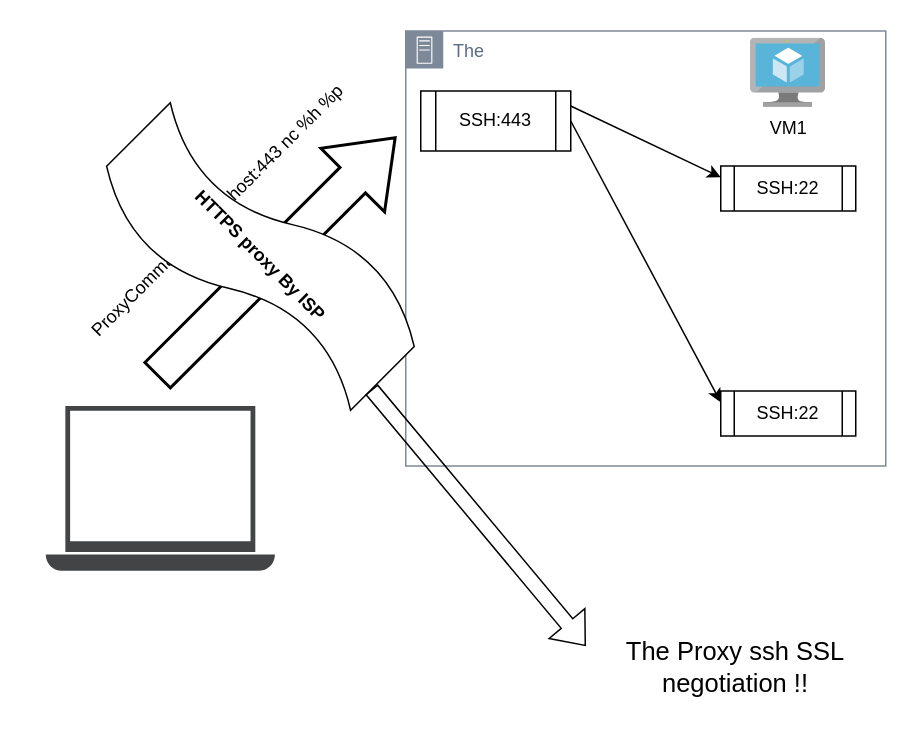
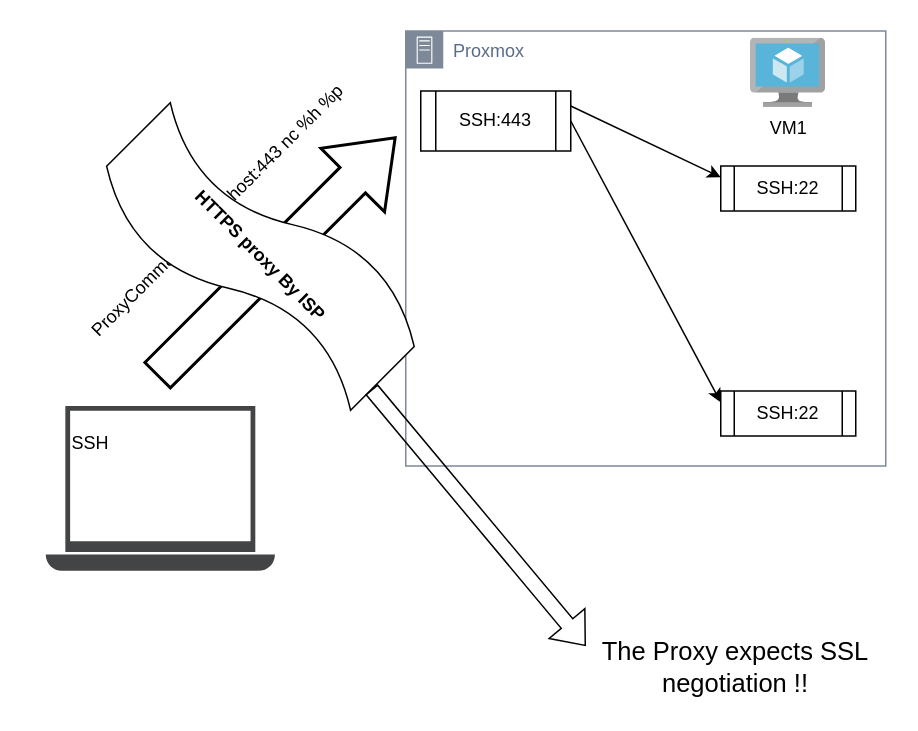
node "The": label "The" -> "Proxmox"
node "SSH": added
node "The Proxy ssh SSL negotiation !!": label "The Proxy ssh SSL negotiation !!" -> "The Proxy expects SSL negotiation !!"
